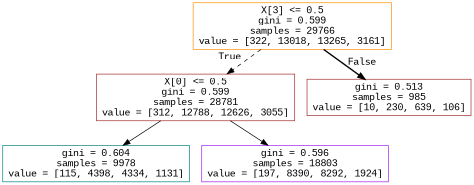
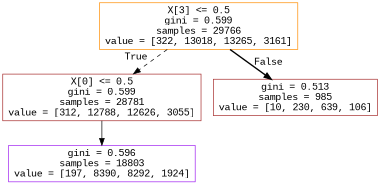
node "gini = 0.604 samples = 9978 value = [115, 4398, 4334, 1131]": removed
